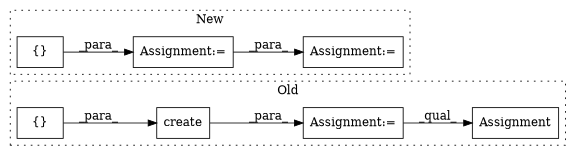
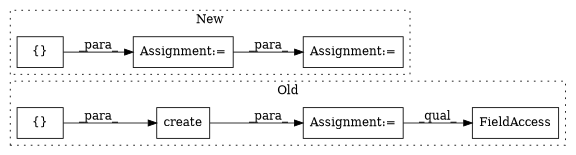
node "Assignment": label "Assignment" -> "FieldAccess"
